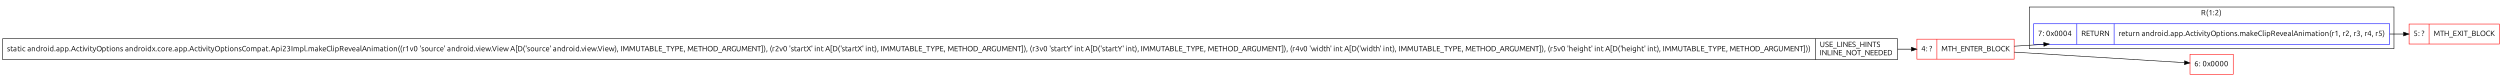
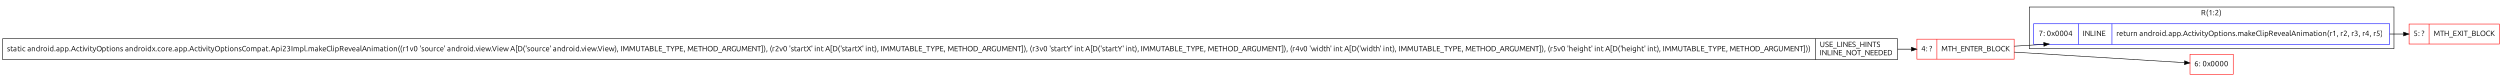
node "7: 0x0004": text "RETURN" -> "INLINE"
